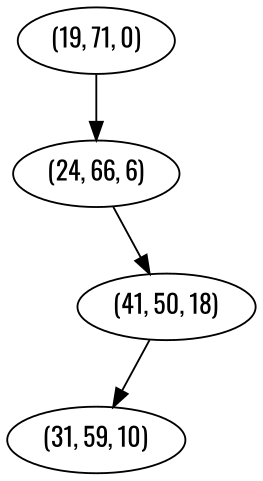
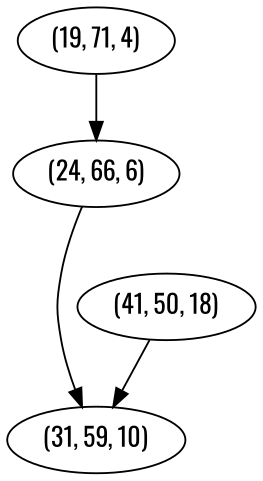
node "(19, 71, 0)": label "(19, 71, 0)" -> "(19, 71, 4)"
edge "(24, 66, 6)" -> "(41, 50, 18)": now "(24, 66, 6)" -> "(31, 59, 10)"
